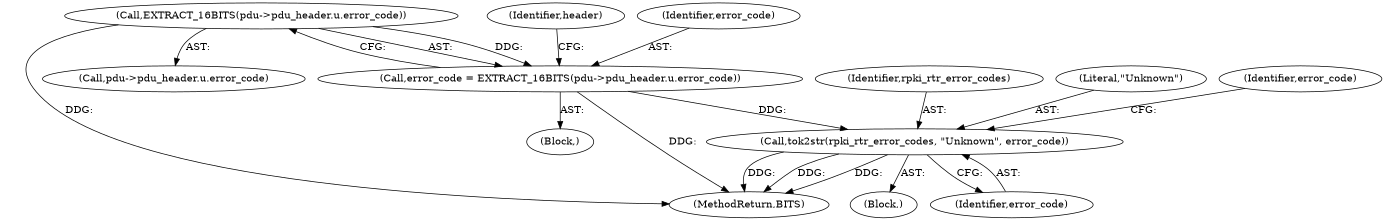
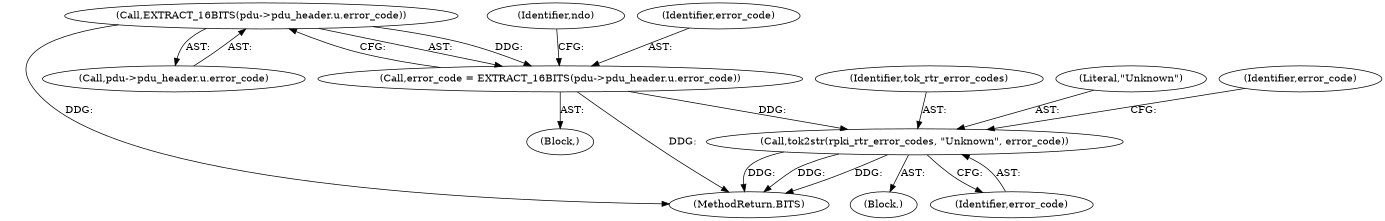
node "(Identifier,header)": label "(Identifier,header)" -> "(Identifier,ndo)"
edge "(Call,pdu->pdu_header.u.error_code)" -> "(Call,EXTRACT_16BITS(pdu->pdu_header.u.error_code))": added, label "AST:"
node "(Identifier,rpki_rtr_error_codes)": label "(Identifier,rpki_rtr_error_codes)" -> "(Identifier,tok_rtr_error_codes)"
